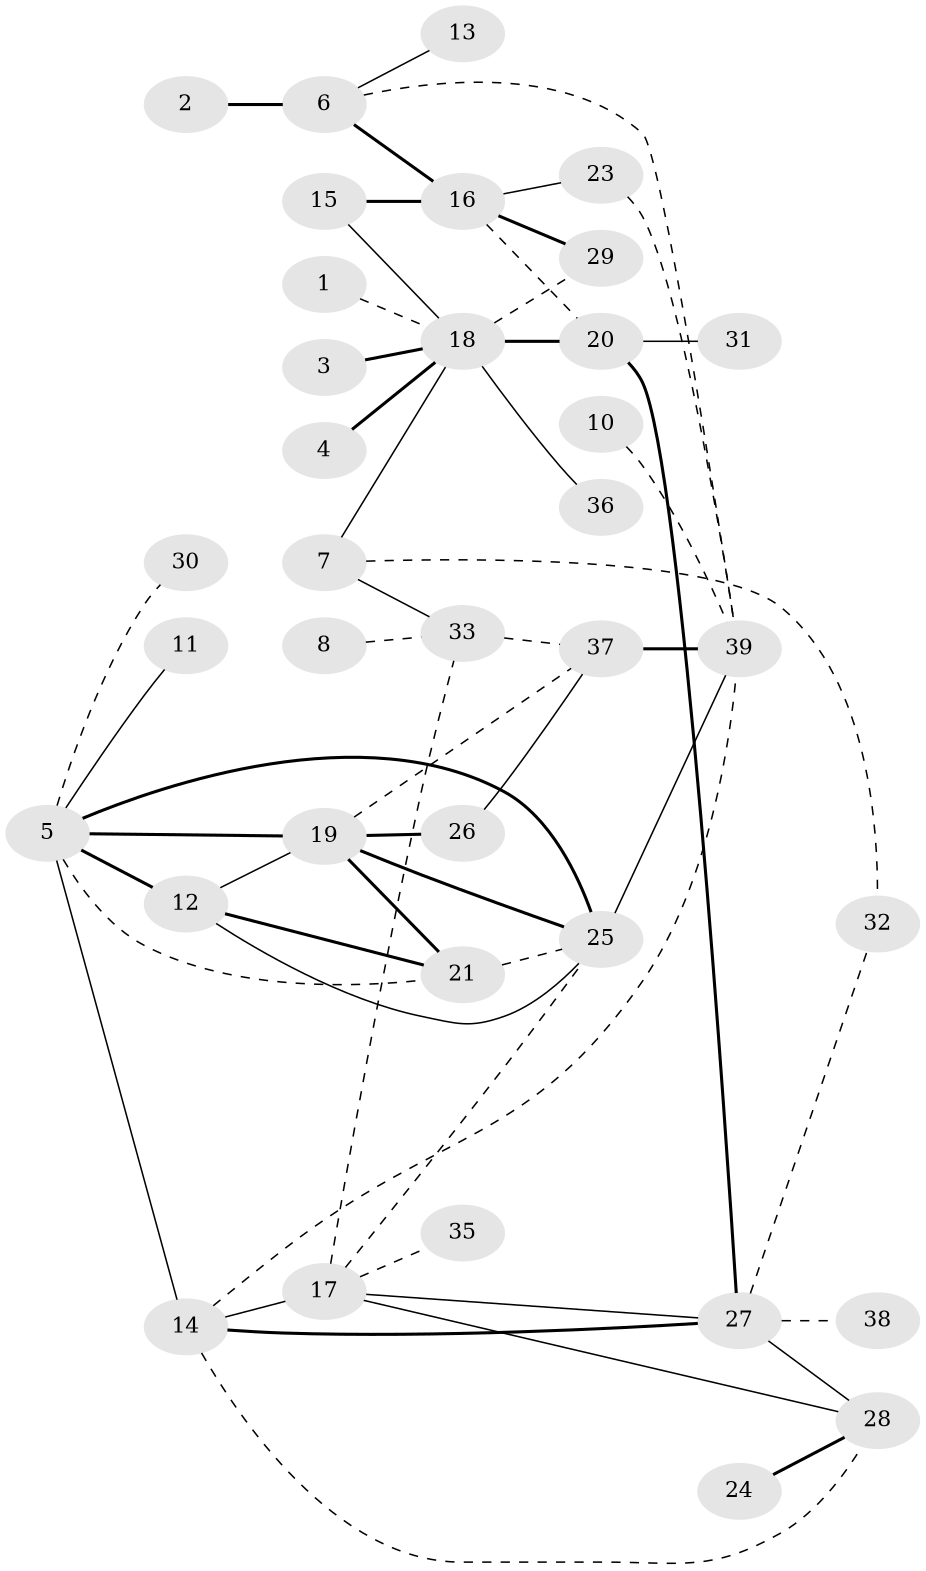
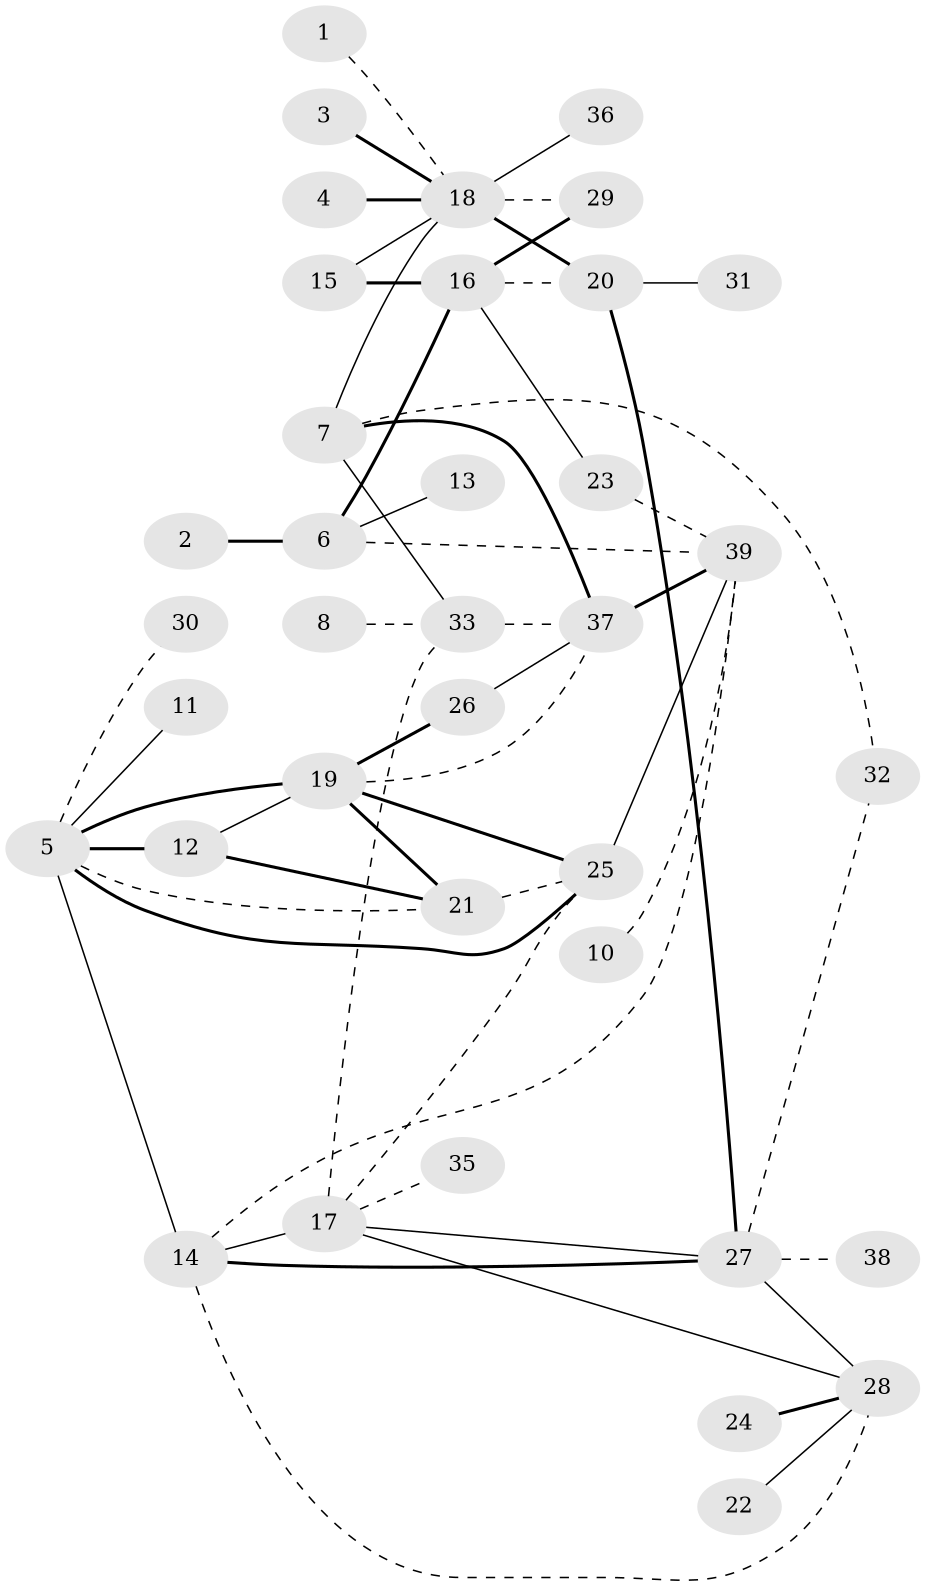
edge "7" -- "37": added
edge "12" -- "25": removed
node "22": added
